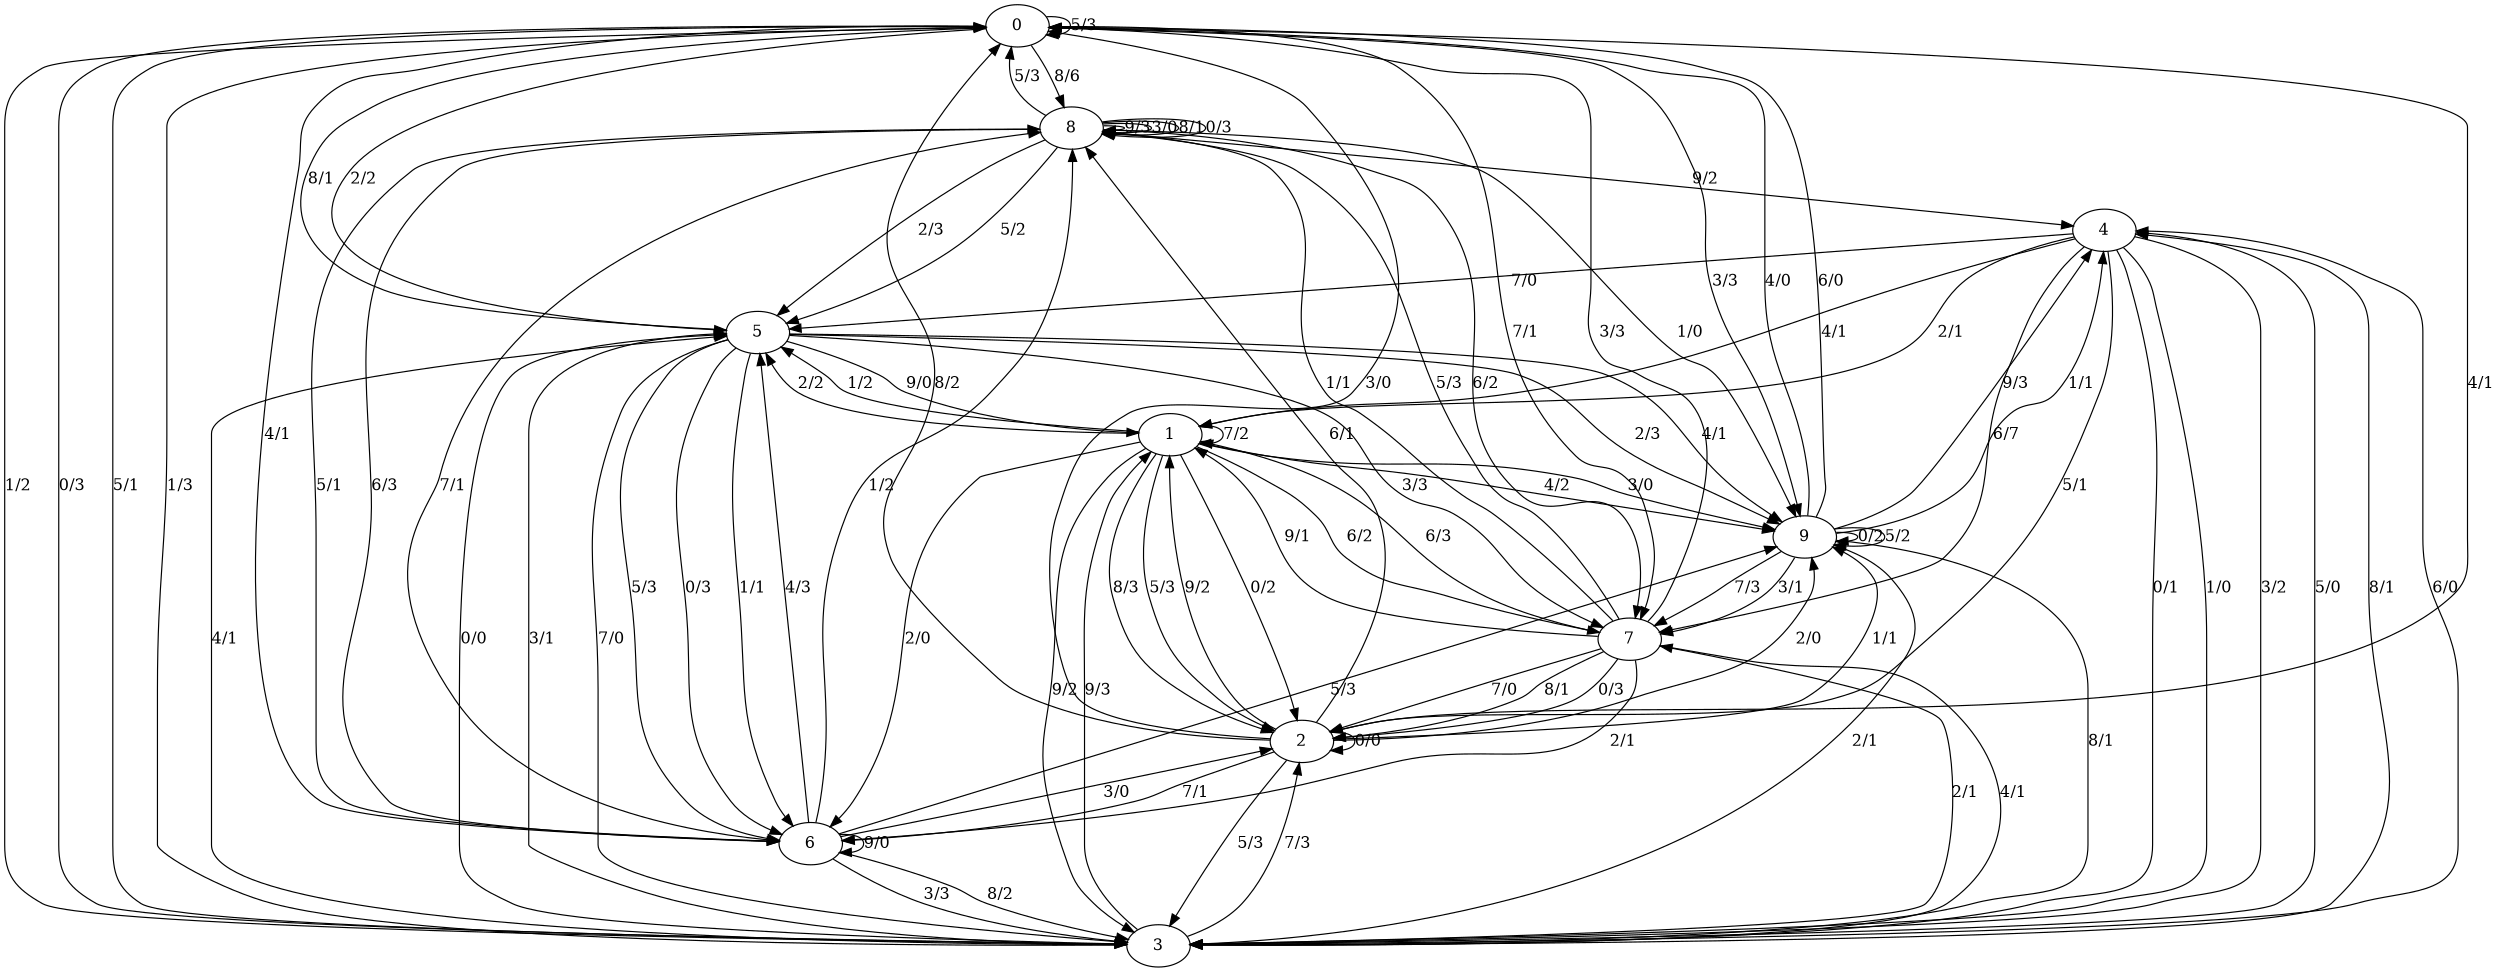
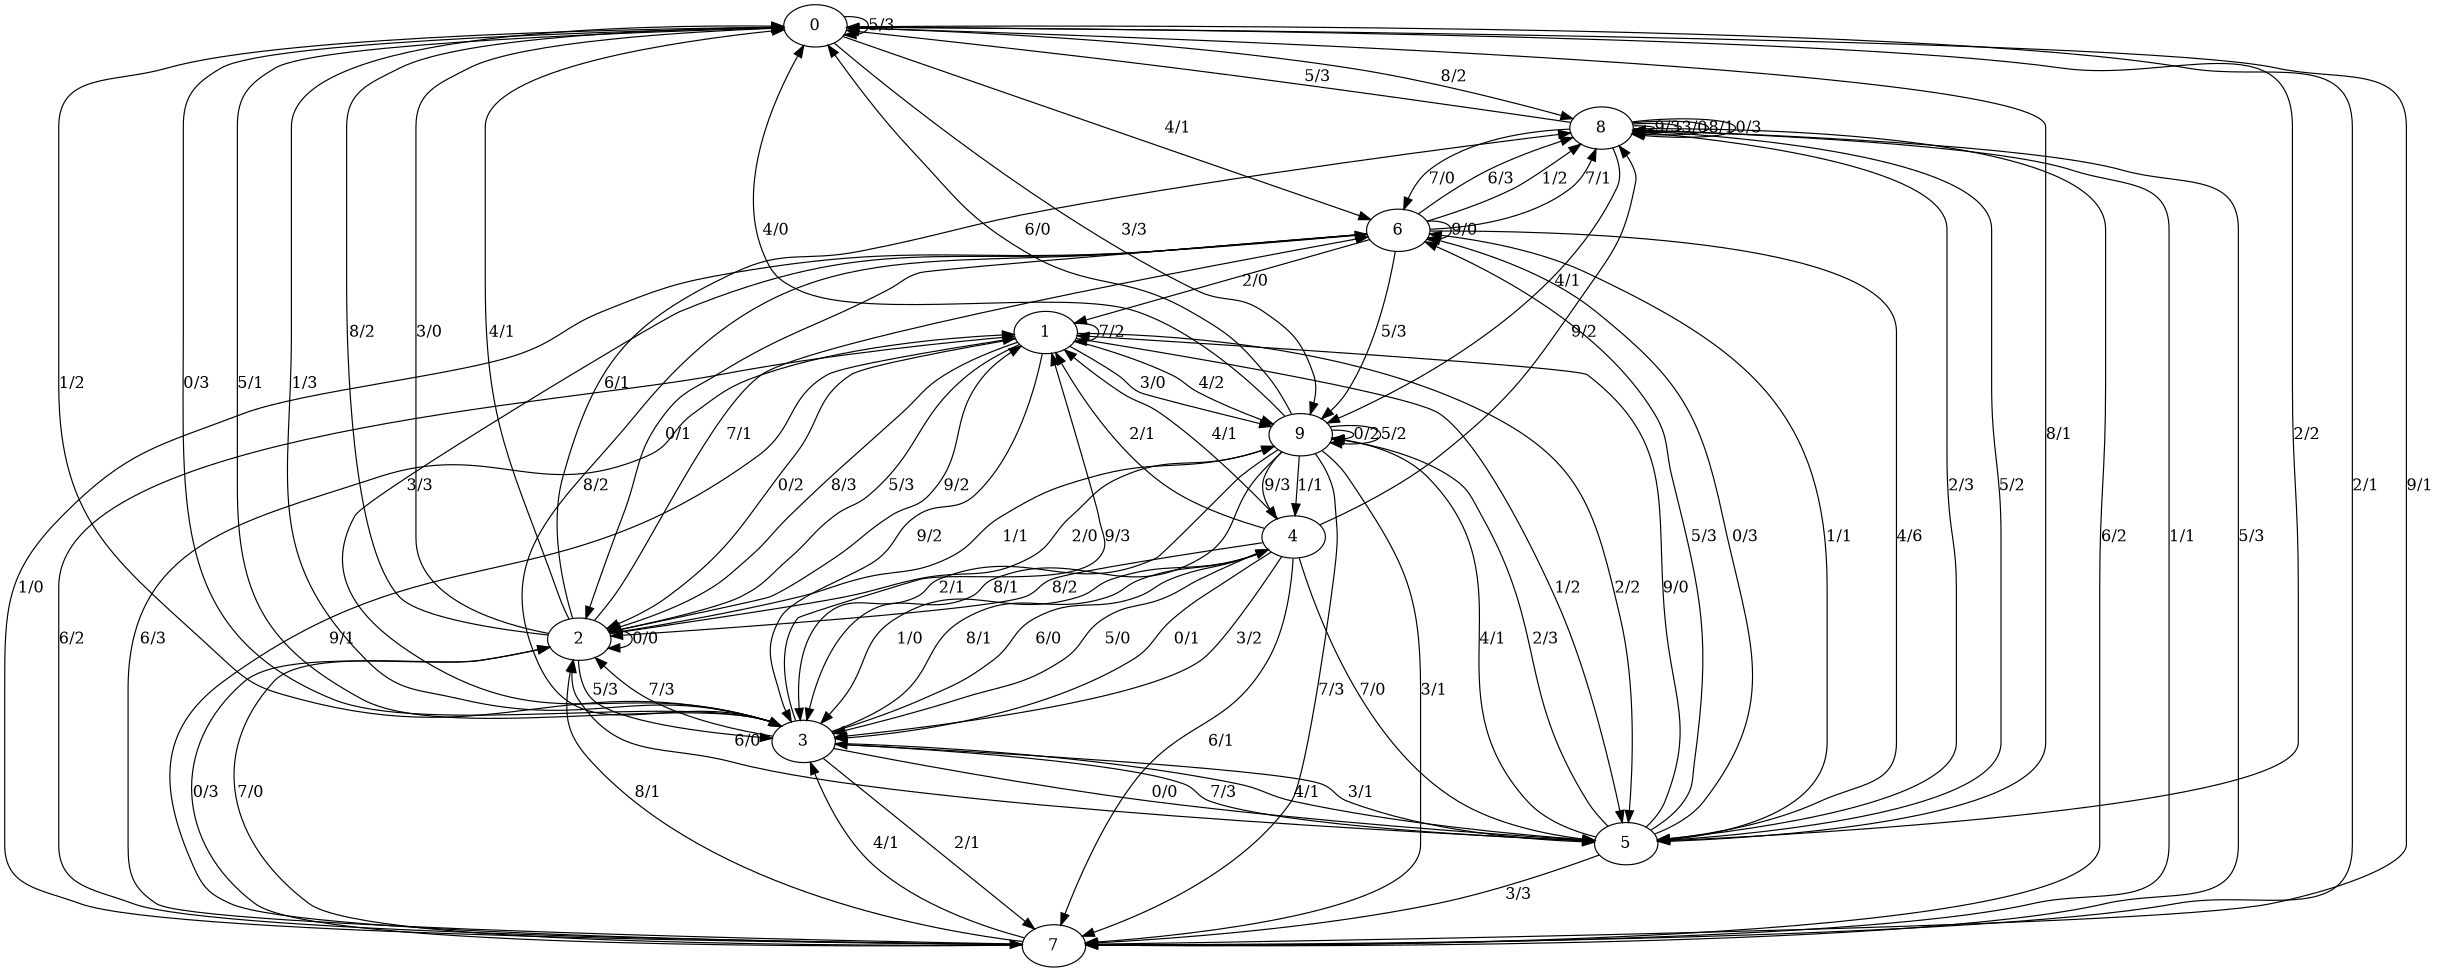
edge "0" -> "8": label "8/6" -> "8/2"
edge "8" -> "4": reversed
edge "0" -> "7": label "7/1" -> "2/1"
edge "7" -> "0": label "3/3" -> "9/1"
edge "8" -> "9": label "1/0" -> "4/1"
edge "4" -> "7": label "6/7" -> "6/1"
edge "8" -> "6": label "5/1" -> "7/0"
edge "4" -> "2": label "5/1" -> "8/2"
edge "1" -> "6": reversed
edge "6" -> "5": label "4/3" -> "4/6"
edge "5" -> "3": label "7/0" -> "7/3"
edge "7" -> "6": label "2/1" -> "1/0"
edge "6" -> "2": label "3/0" -> "0/1"
edge "5" -> "2": added, label "6/0"
